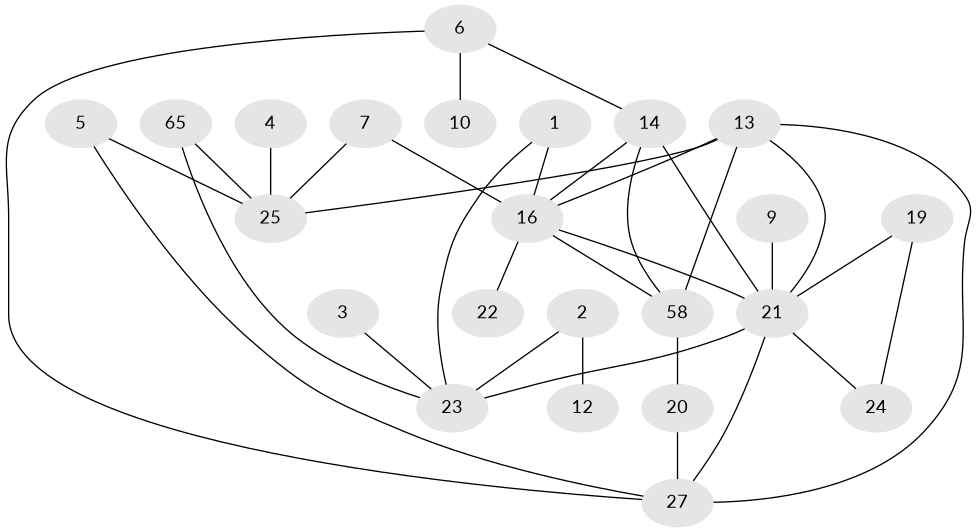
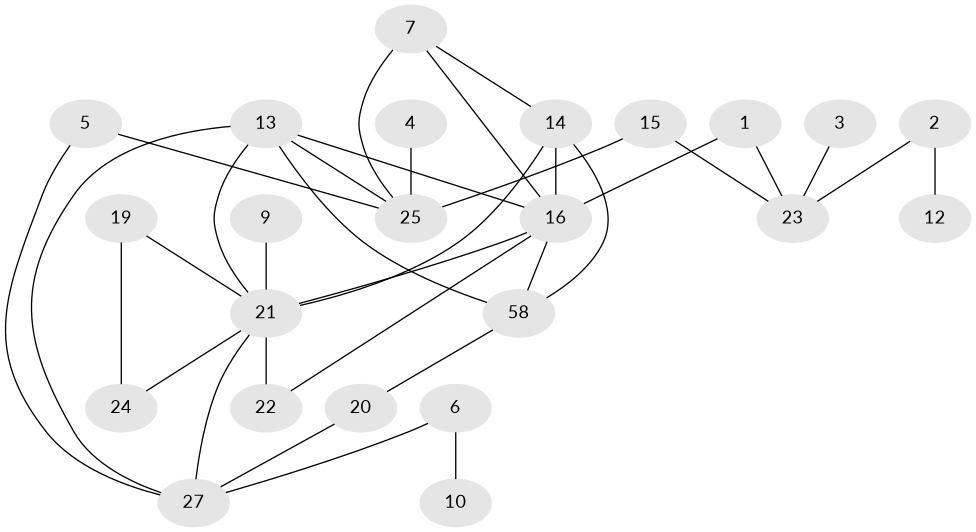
edge "6" -- "14": now "7" -- "14"
node "65": label "65" -> "15"
edge "21" -- "23": now "21" -- "22"
